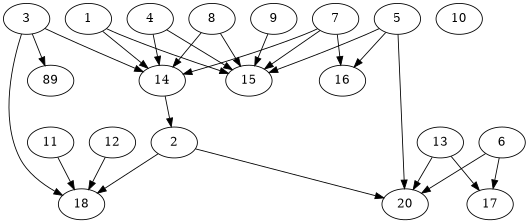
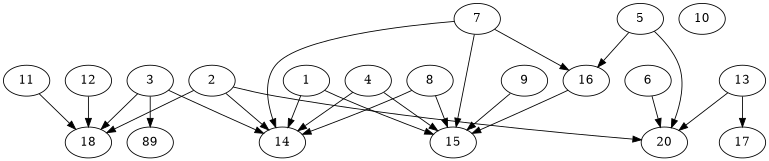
edge "5" -> "15": now "16" -> "15"
edge "14" -> "2": reversed
edge "6" -> "17": removed
